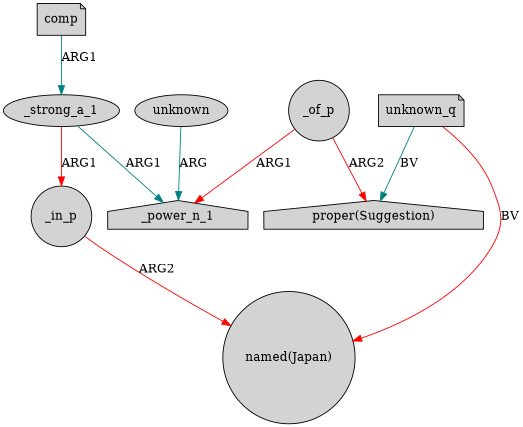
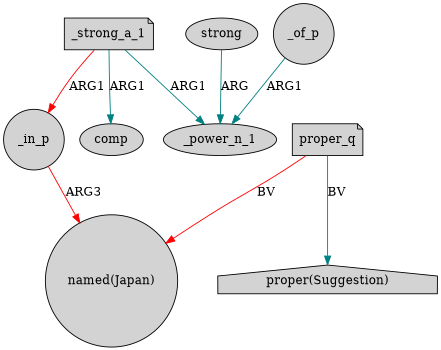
node "comp": shape note -> ellipse
edge "comp" -> "_strong_a_1": reversed
node "_strong_a_1": shape ellipse -> note
node "unknown": label "unknown" -> "strong"
node "unknown_q": label "unknown_q" -> "proper_q"
edge "_of_p" -> "_power_n_1": color red -> teal
edge "_of_p" -> "proper(Suggestion)": removed, label "ARG2"
node "_power_n_1": shape house -> ellipse
edge "_in_p" -> "named(Japan)": label "ARG2" -> "ARG3"
